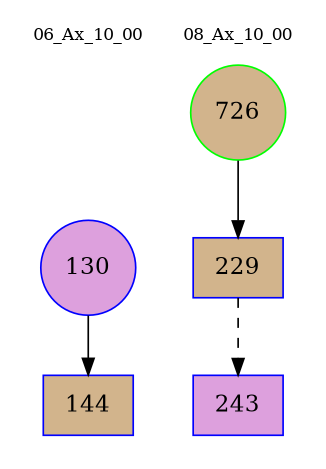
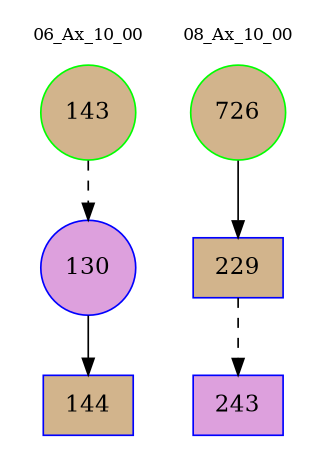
node "143": added
